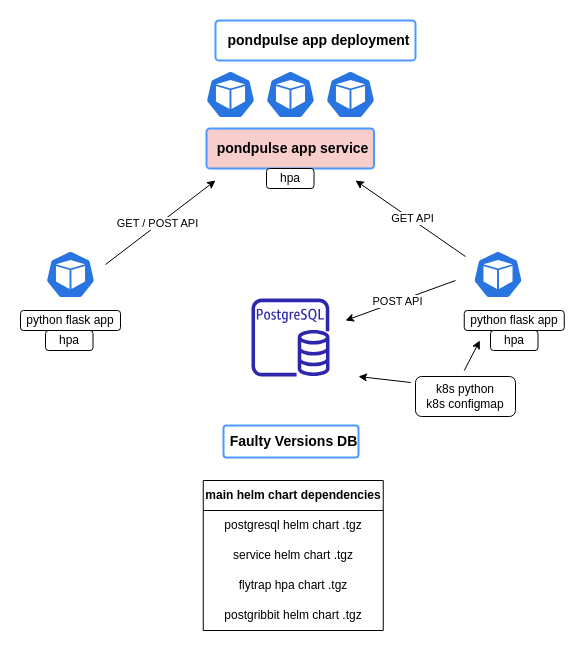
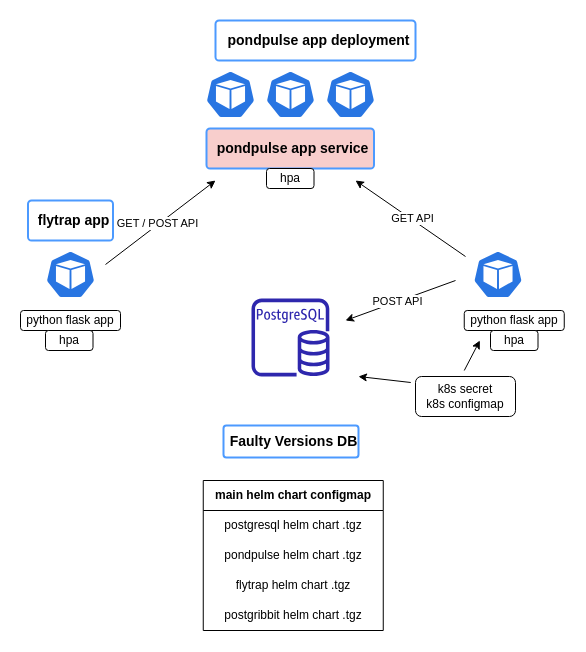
node "flytrap app": added
node "k8s python k8s configmap": label "k8s python k8s configmap" -> "k8s secret k8s configmap"
node "main helm chart dependencies": label "main helm chart dependencies" -> "main helm chart configmap"
node "service helm chart .tgz": label "service helm chart .tgz" -> "pondpulse helm chart .tgz"
node "flytrap hpa chart .tgz": label "flytrap hpa chart .tgz" -> "flytrap helm chart .tgz"
